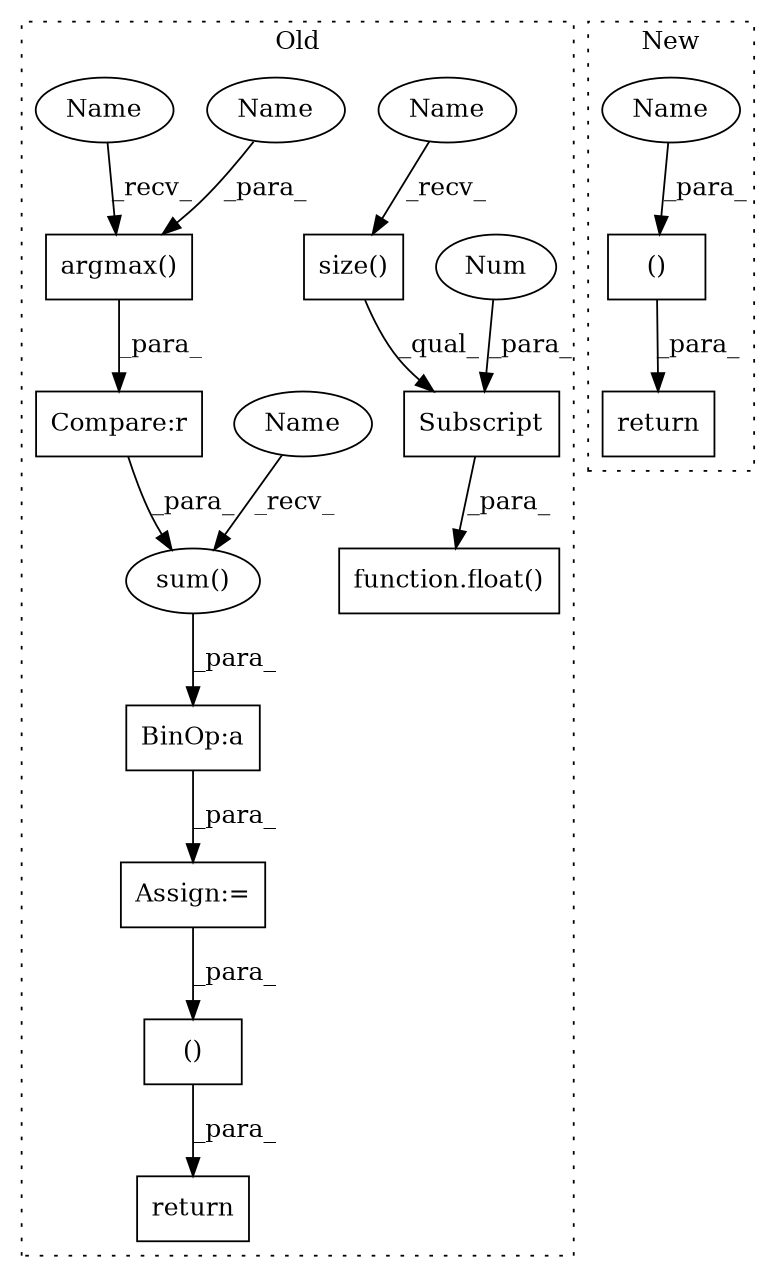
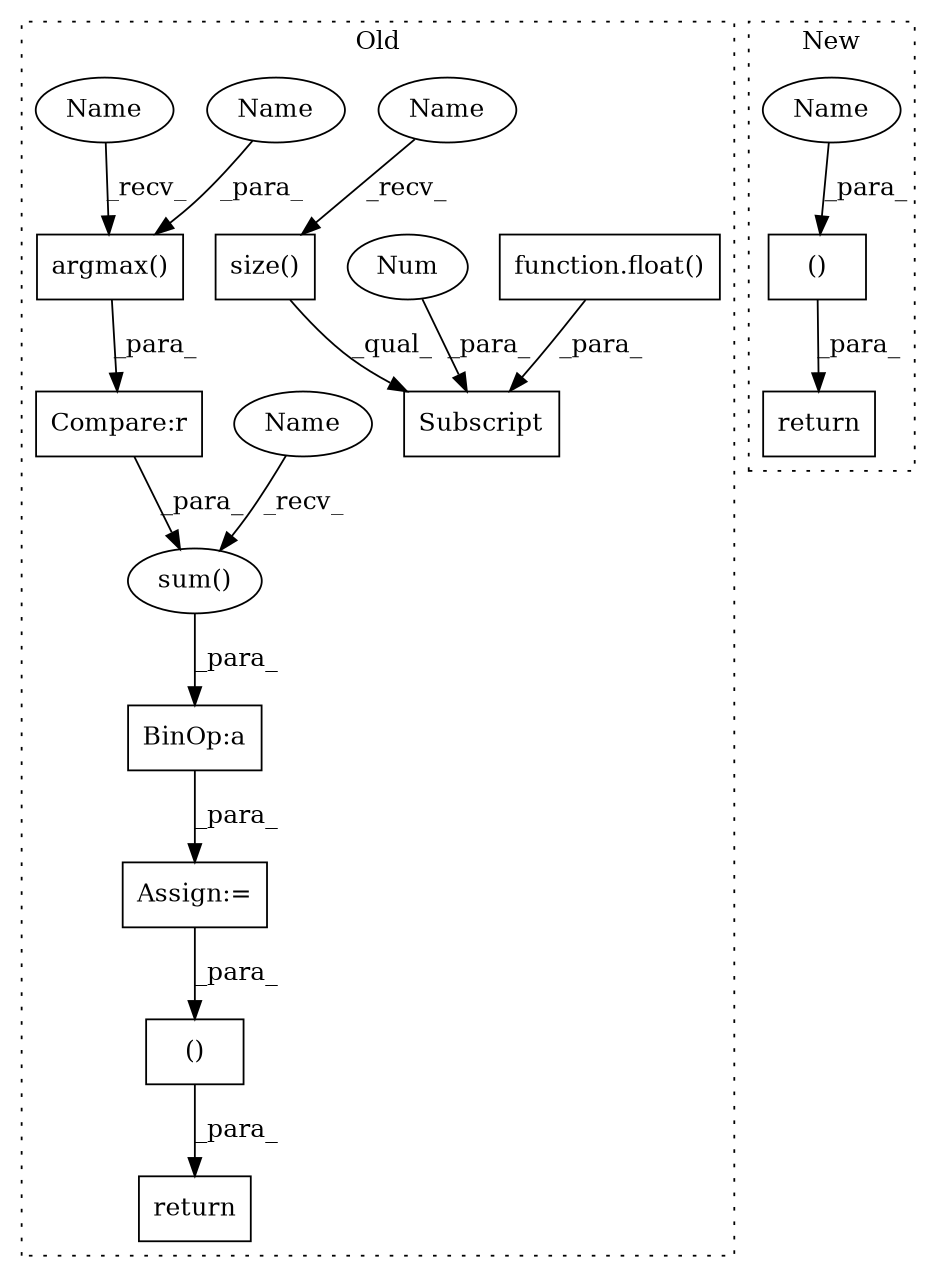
edge "Subscript" -> "function.float()": reversed
